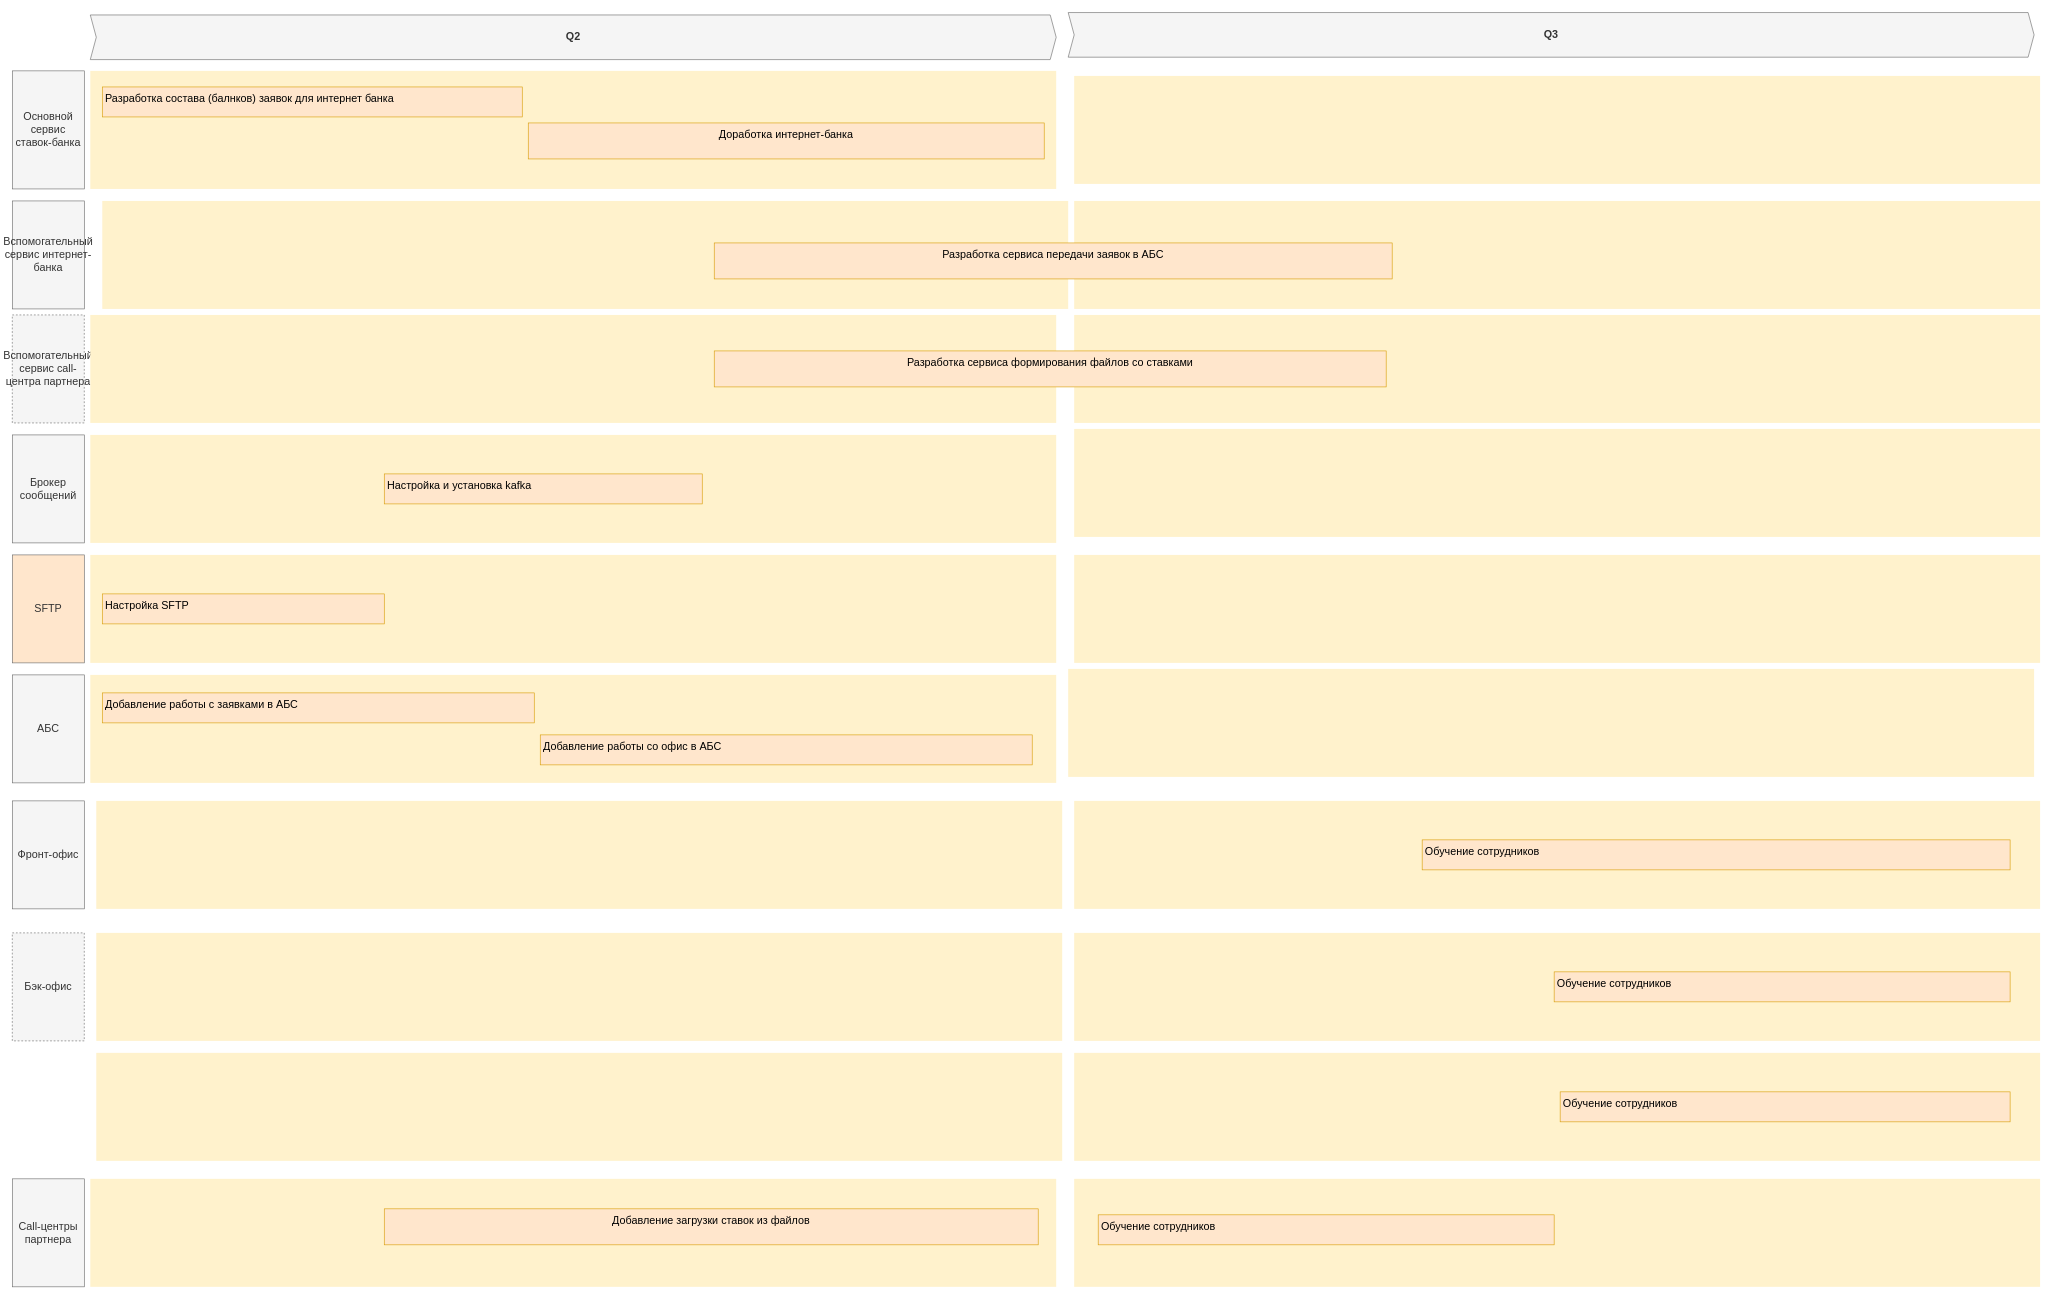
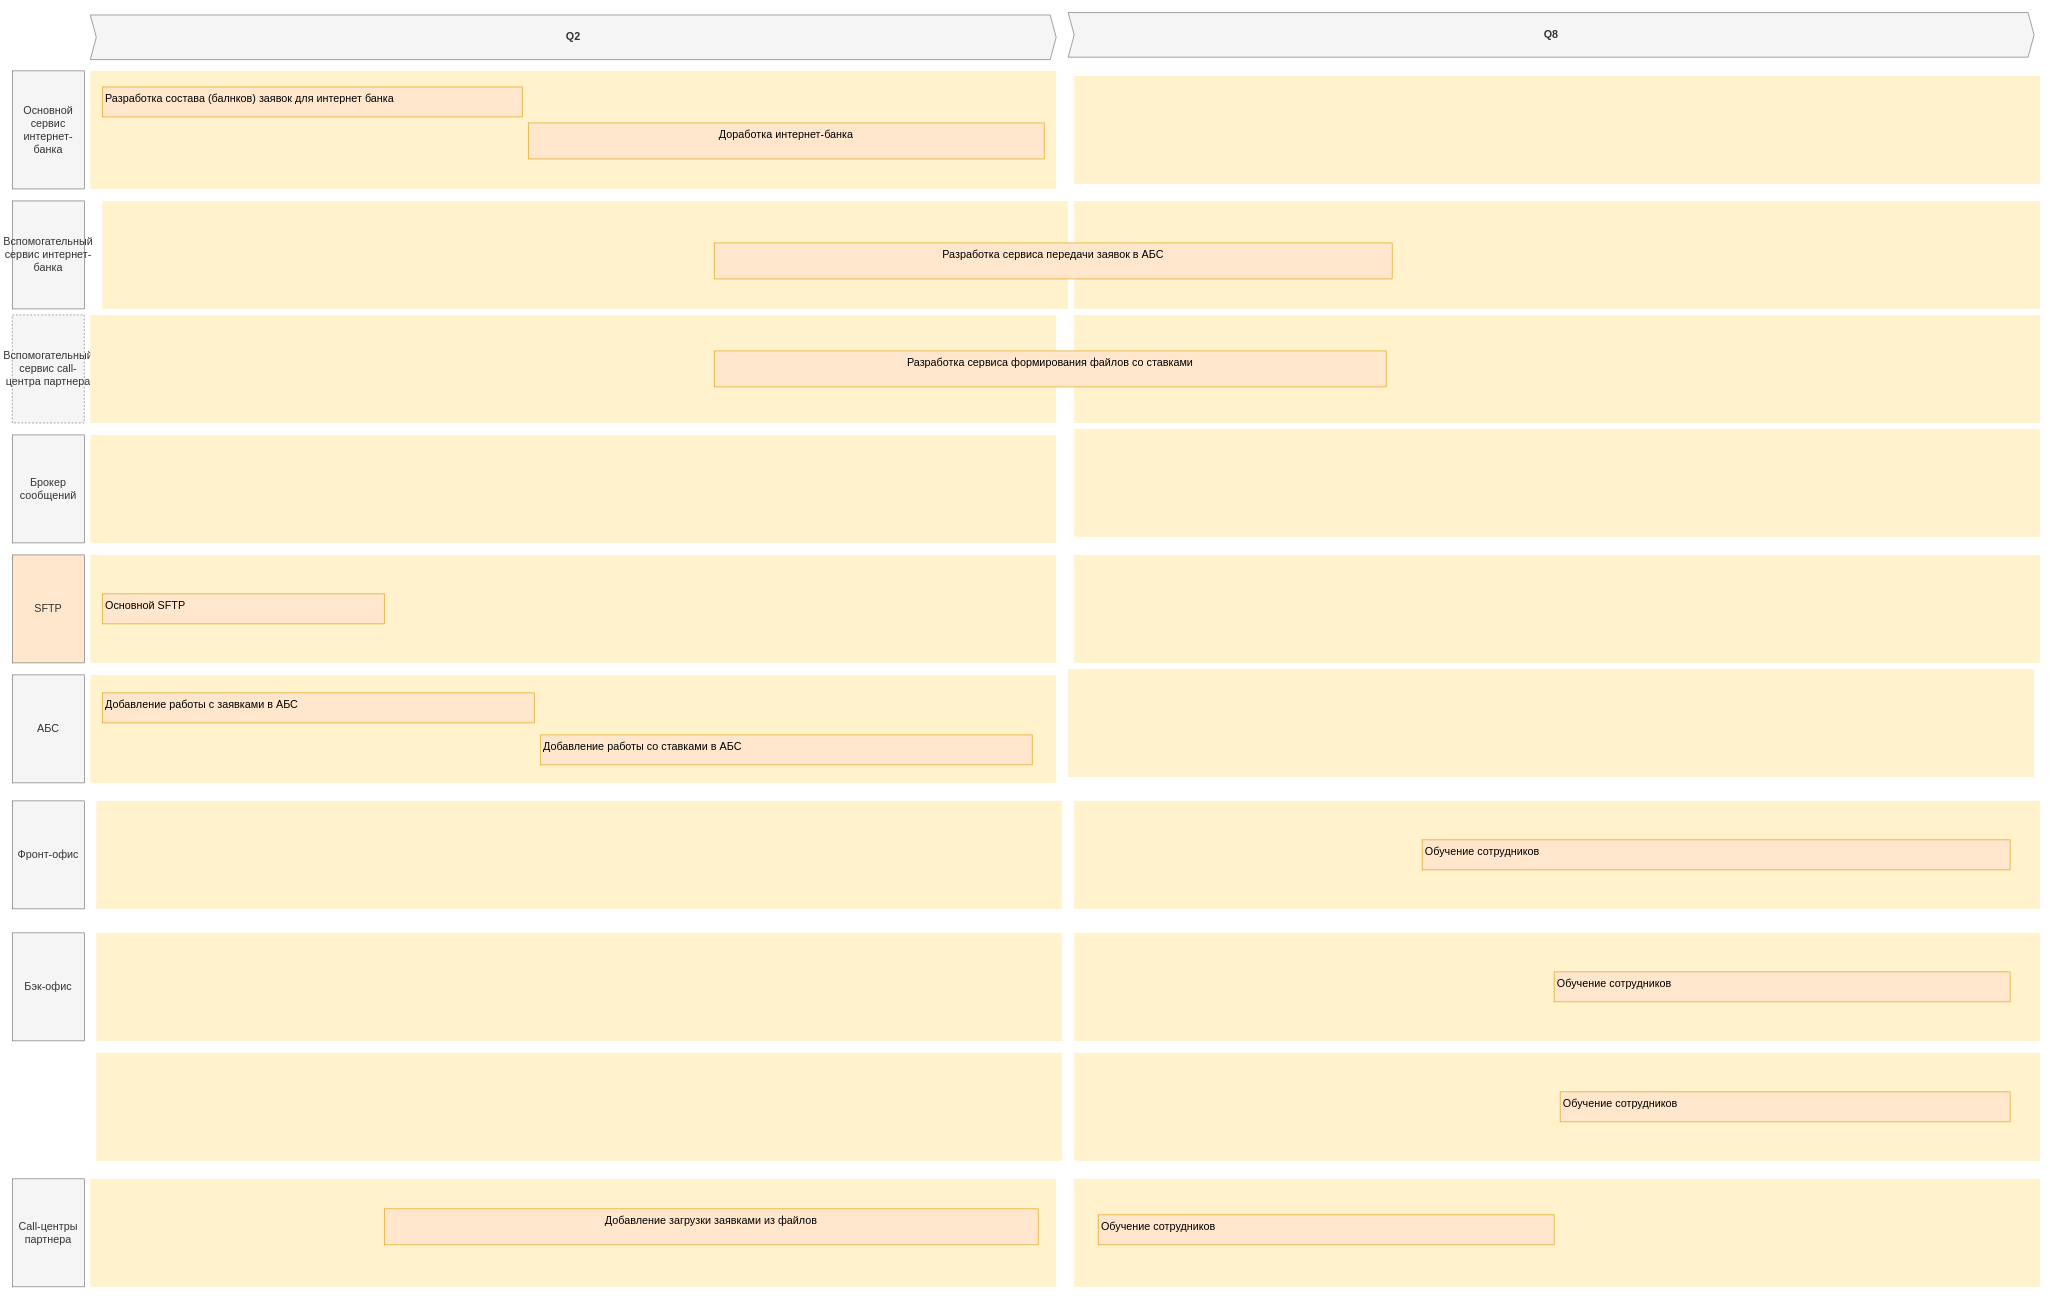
node "Q3": label "Q3" -> "Q8"
node "Основной сервис ставок-банка": label "Основной сервис ставок-банка" -> "Основной сервис интернет-банка"
node "Настройка и установка kafka": removed
node "Настройка SFTP": label "Настройка SFTP" -> "Основной SFTP"
node "Добавление работы со офис в АБС": label "Добавление работы со офис в АБС" -> "Добавление работы со ставками в АБС"
node "Бэк-офис": style dashed -> solid
node "Добавление загрузки ставок из файлов": label "Добавление загрузки ставок из файлов" -> "Добавление загрузки заявками из файлов"
